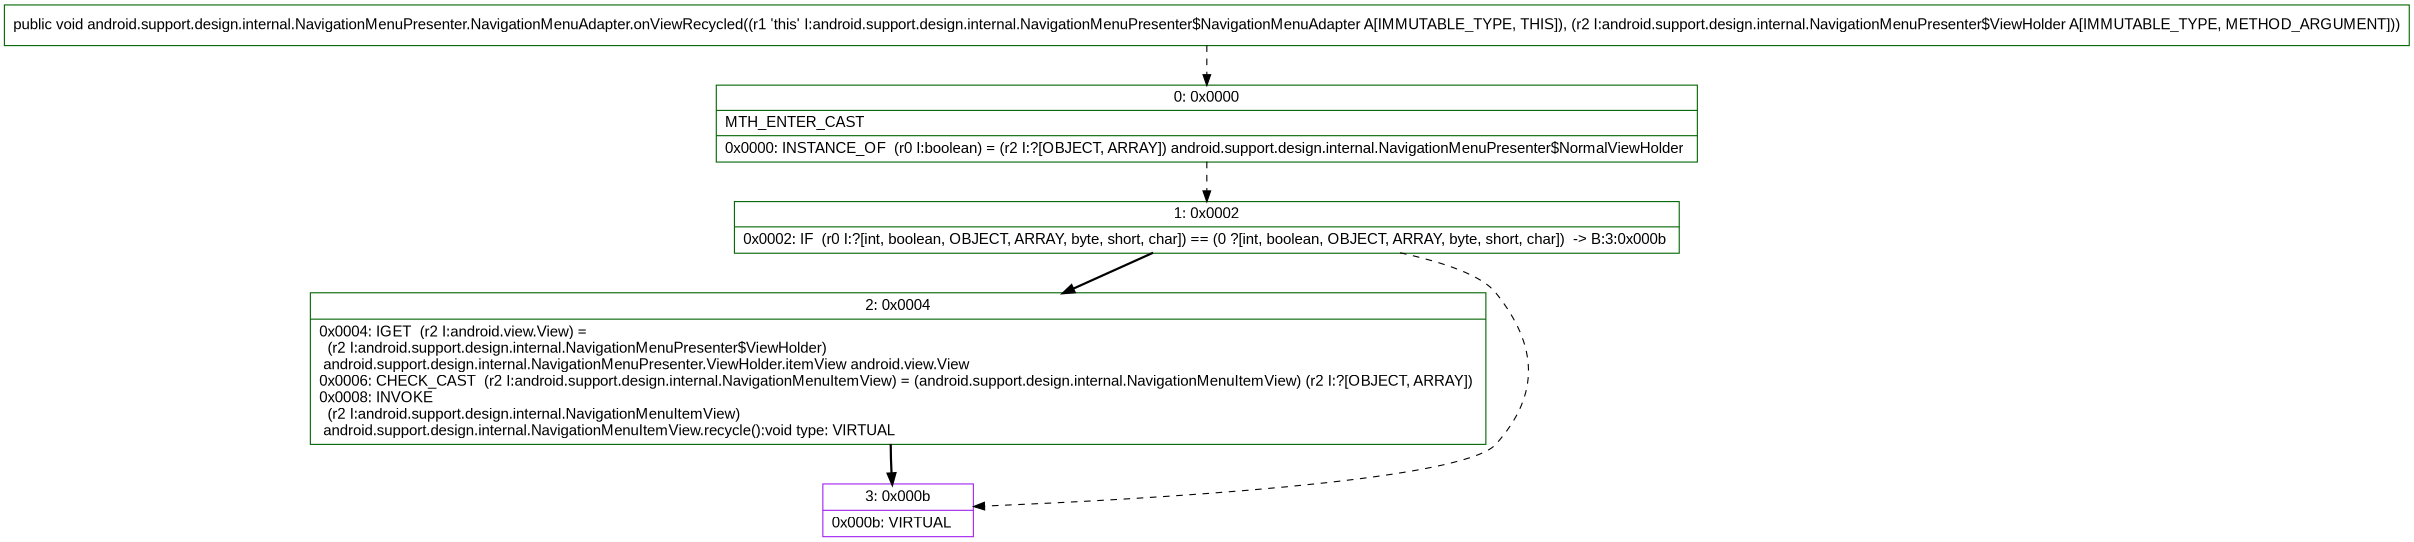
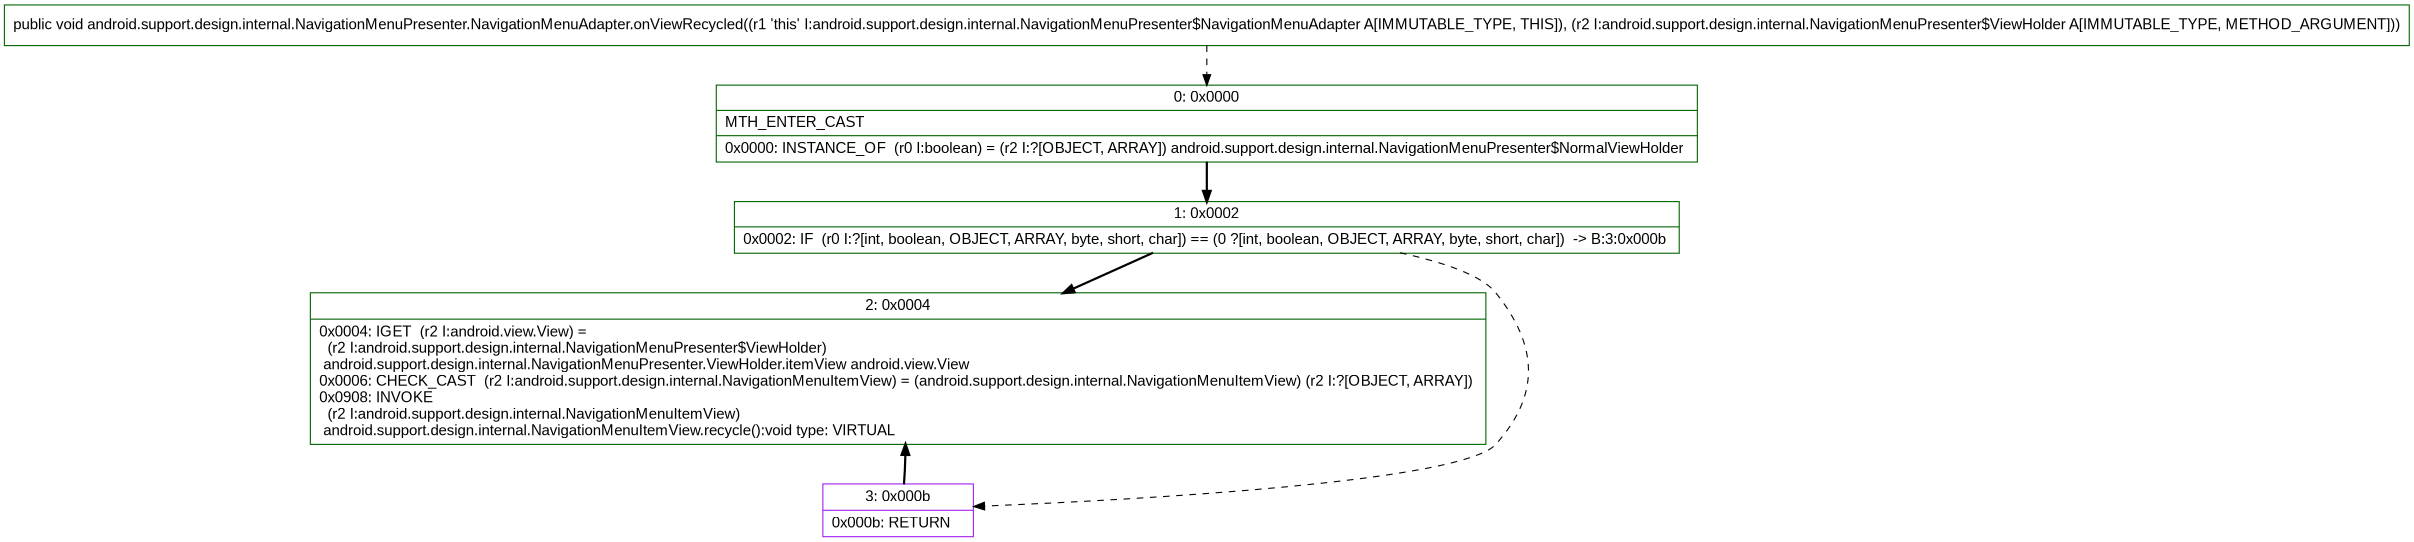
edge "0: 0x0000" -> "1: 0x0002": style dashed -> bold
node "2: 0x0004": text "0x0008: INVOKE" -> "0x0908: INVOKE"
edge "2: 0x0004" -> "3: 0x000b": reversed
node "3: 0x000b": text "0x000b: VIRTUAL" -> "0x000b: RETURN"
